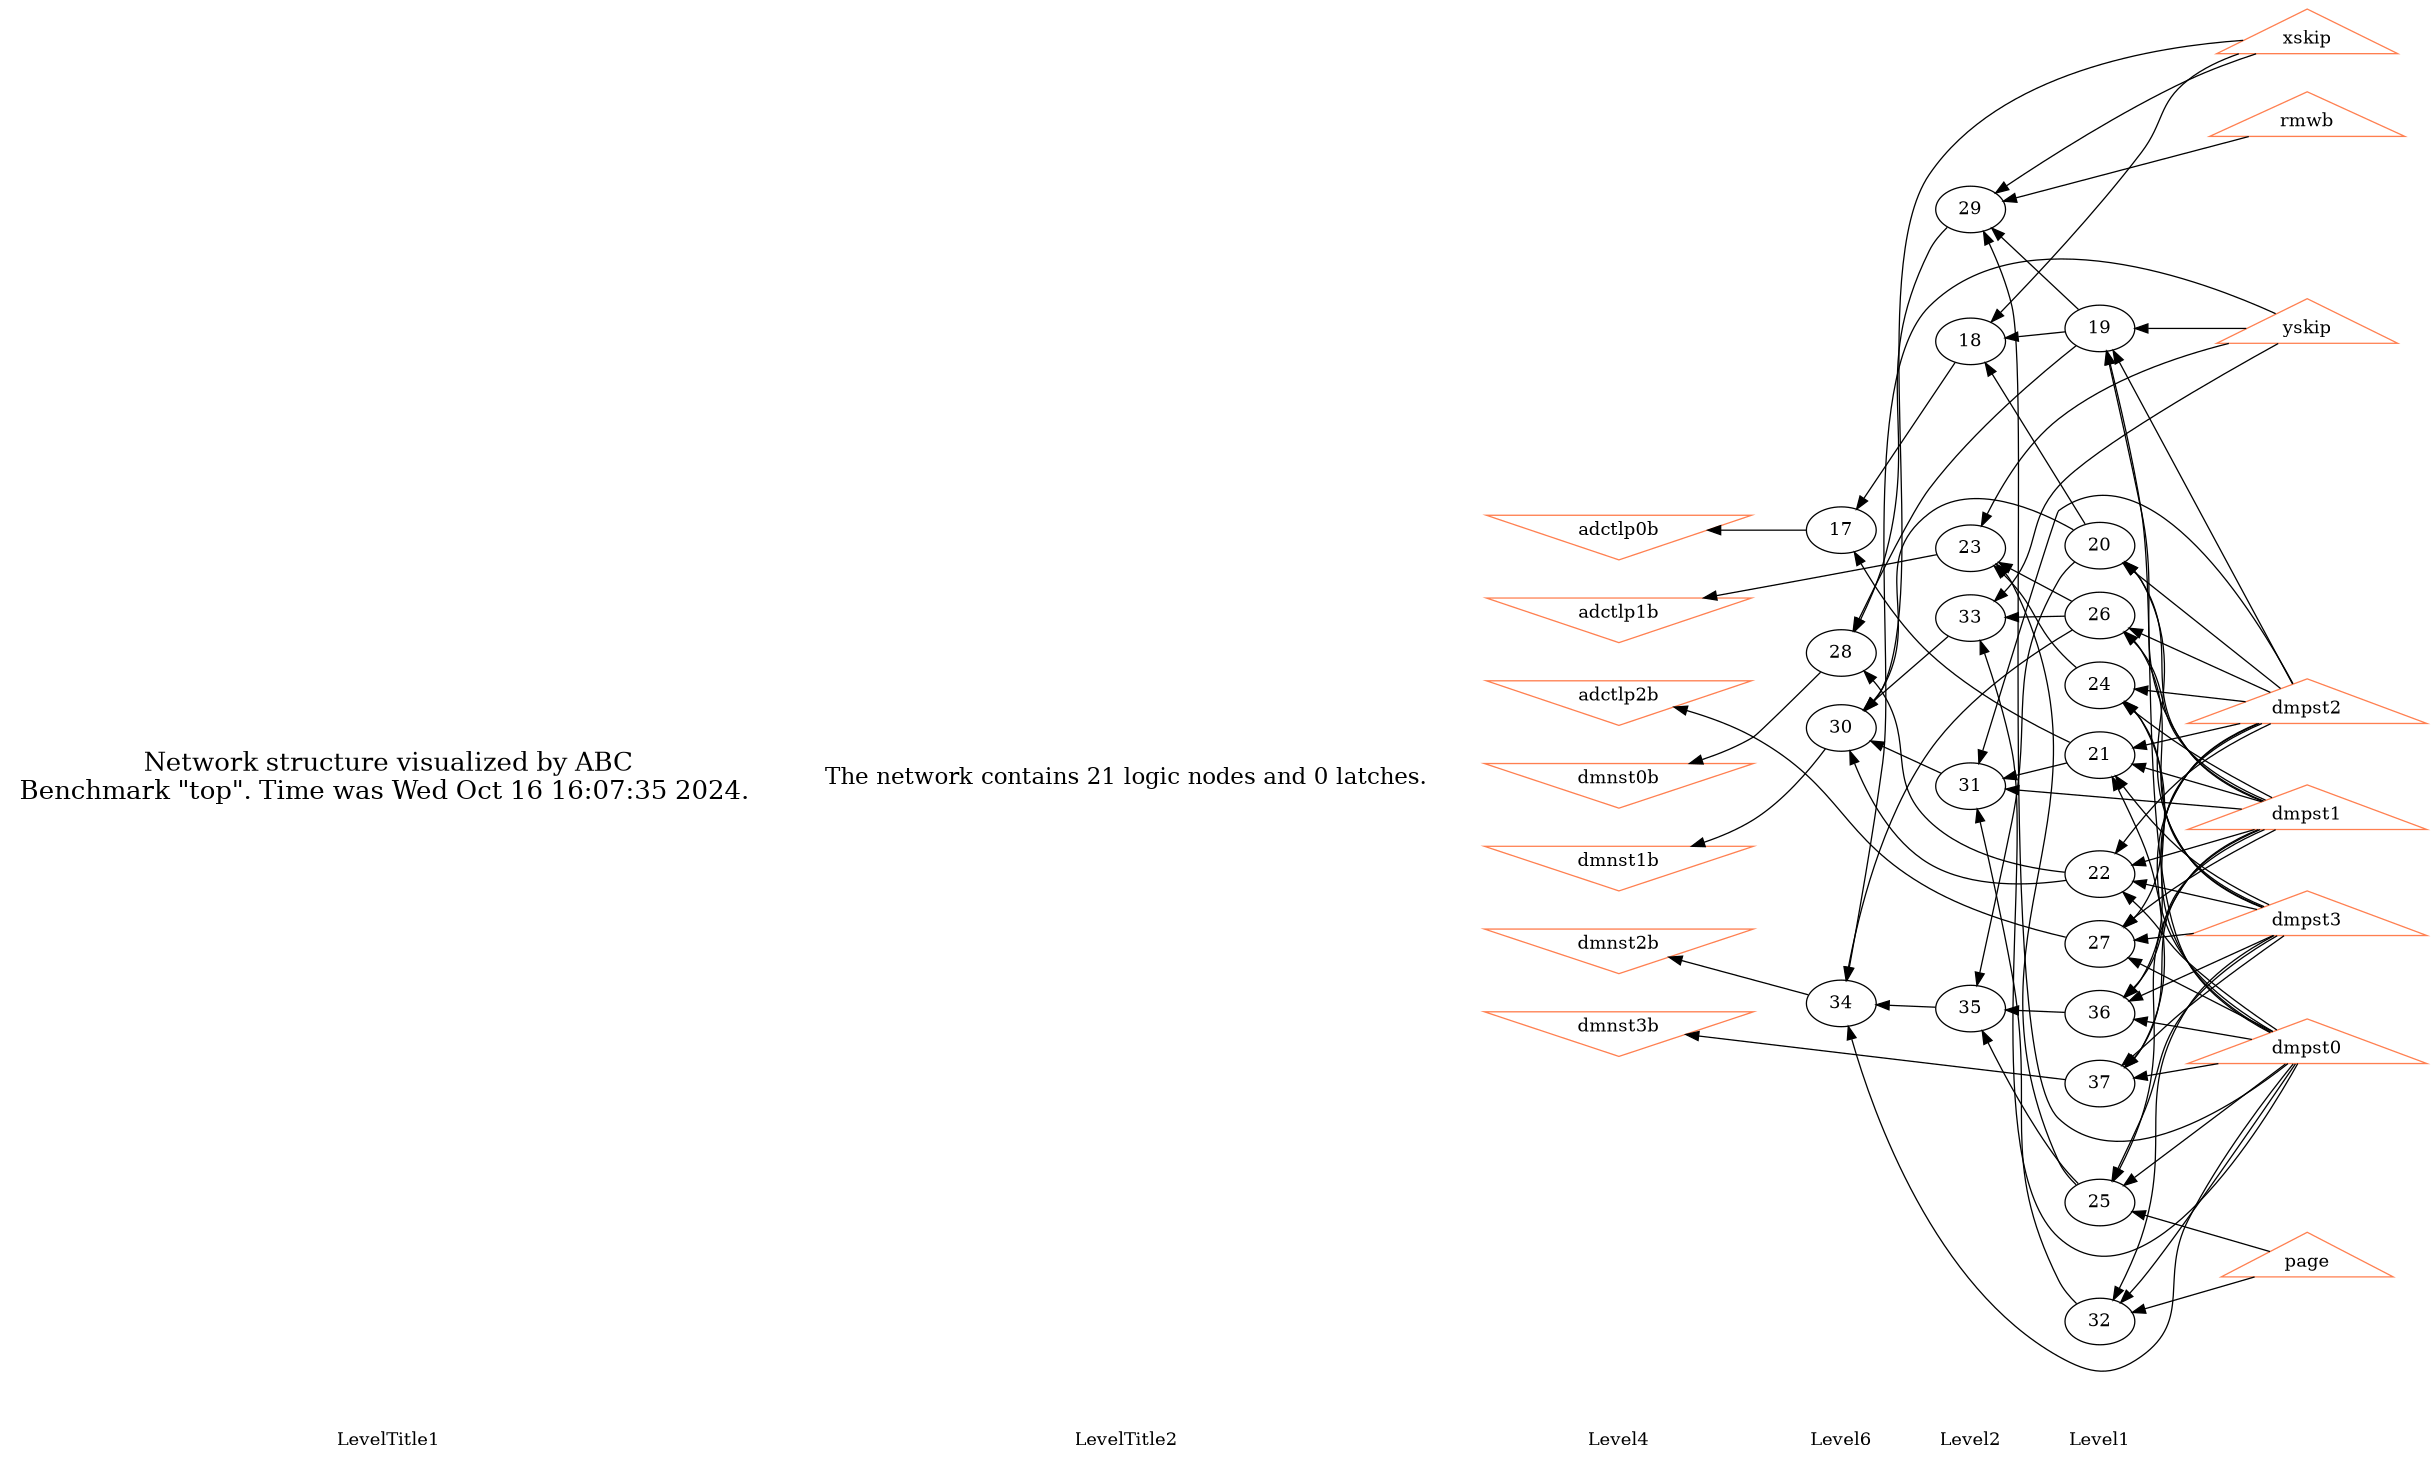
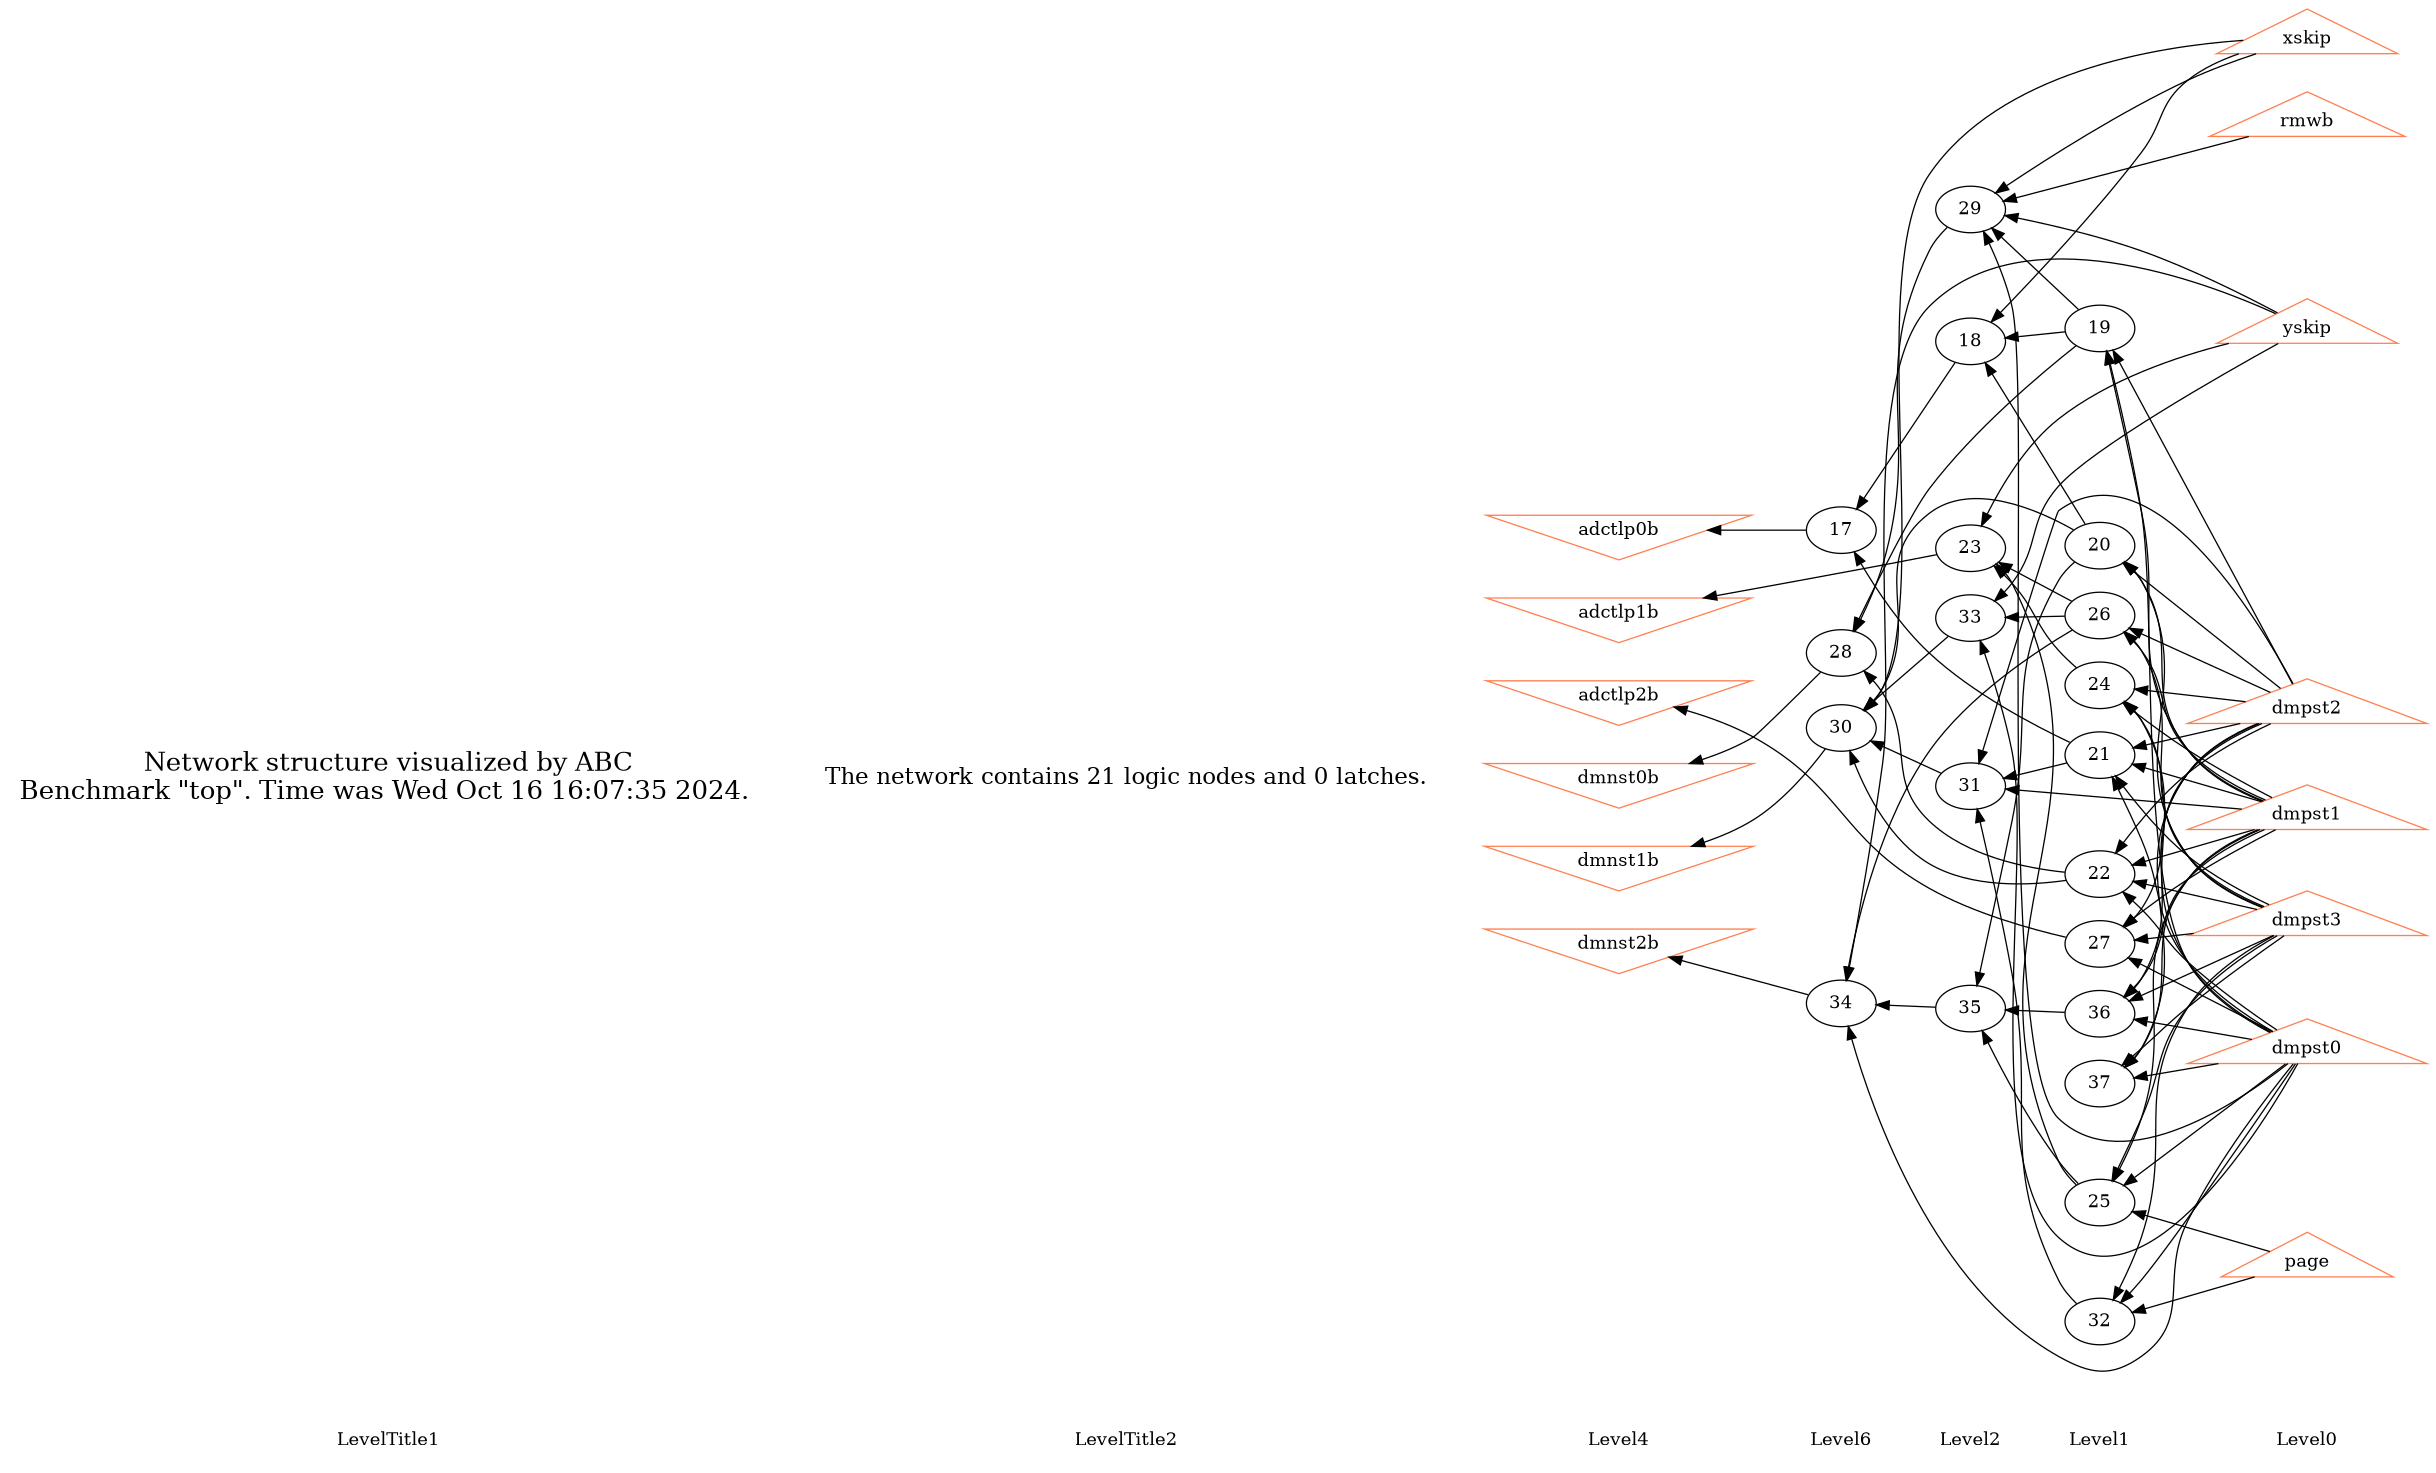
edge "yskip" -> "19": now "yskip" -> "29"
node "dmnst3b": removed
node "Level0": added
